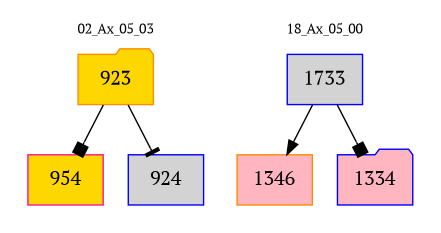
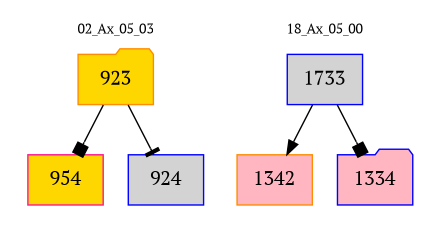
node "1346": label "1346" -> "1342"
